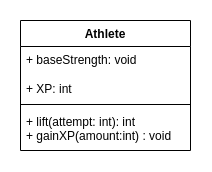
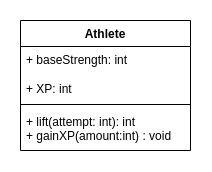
node "+ baseStrength: void + XP: int": label "+ baseStrength: void + XP: int" -> "+ baseStrength: int + XP: int"
